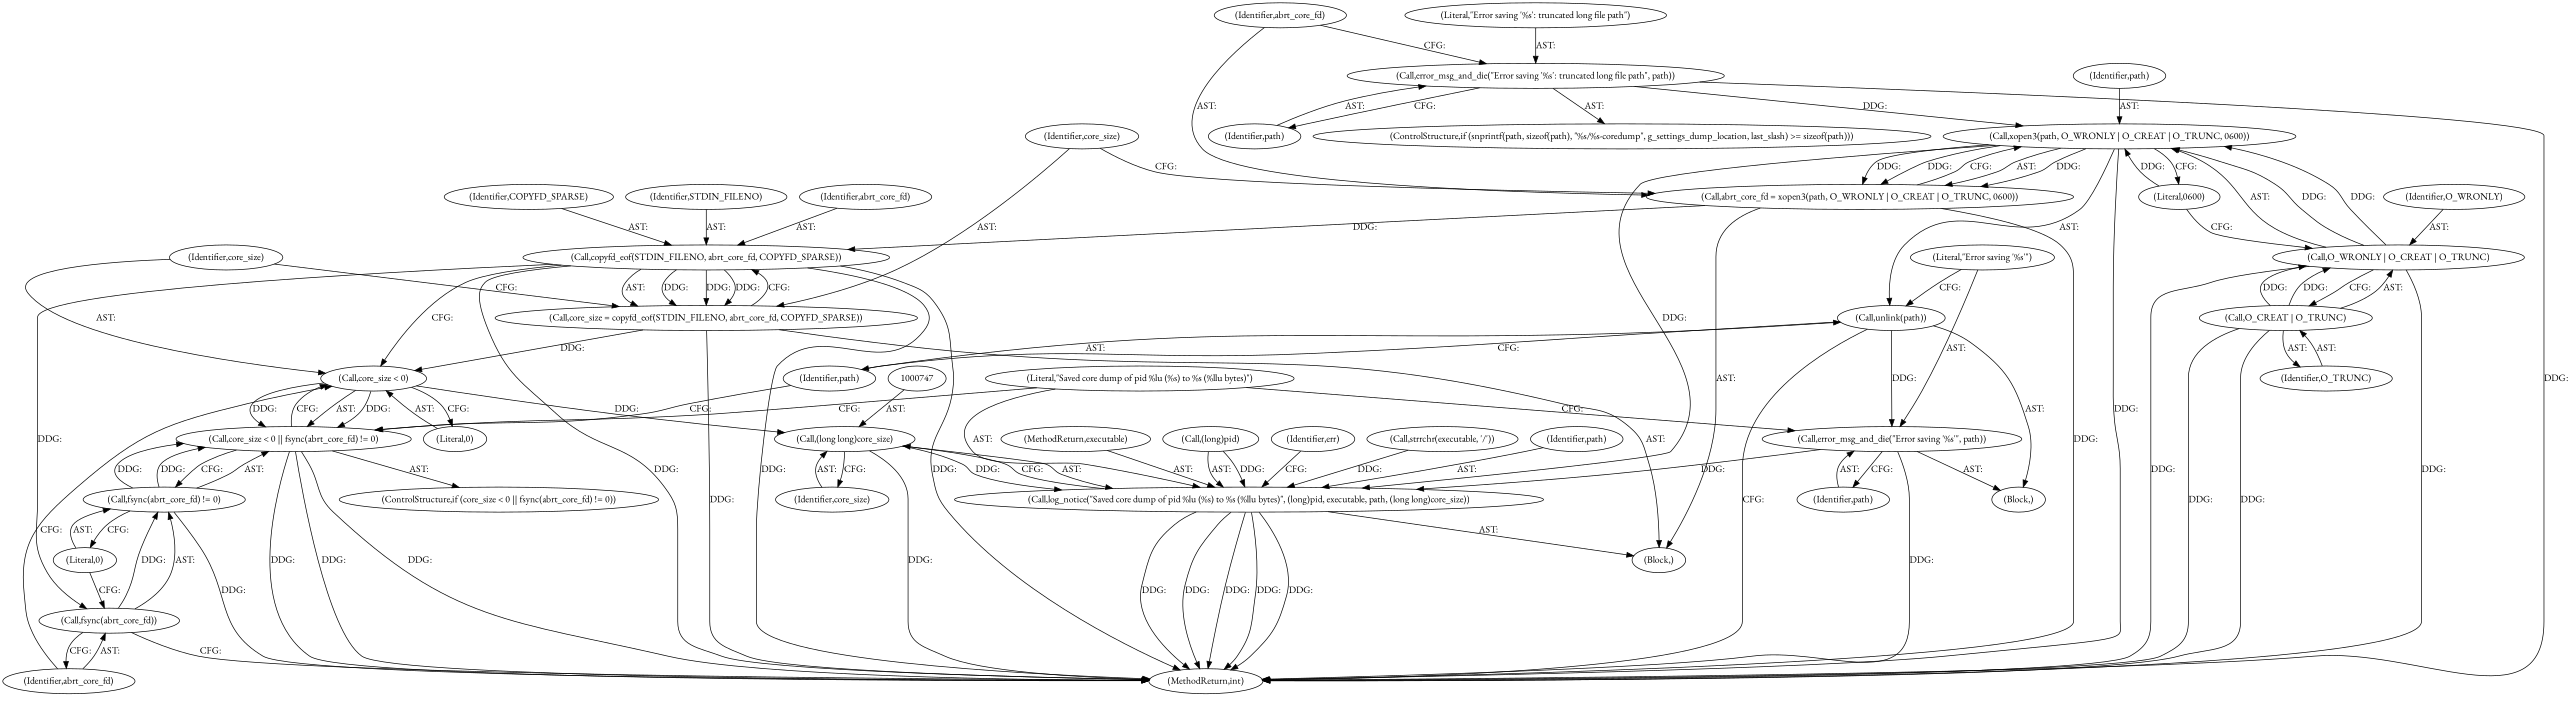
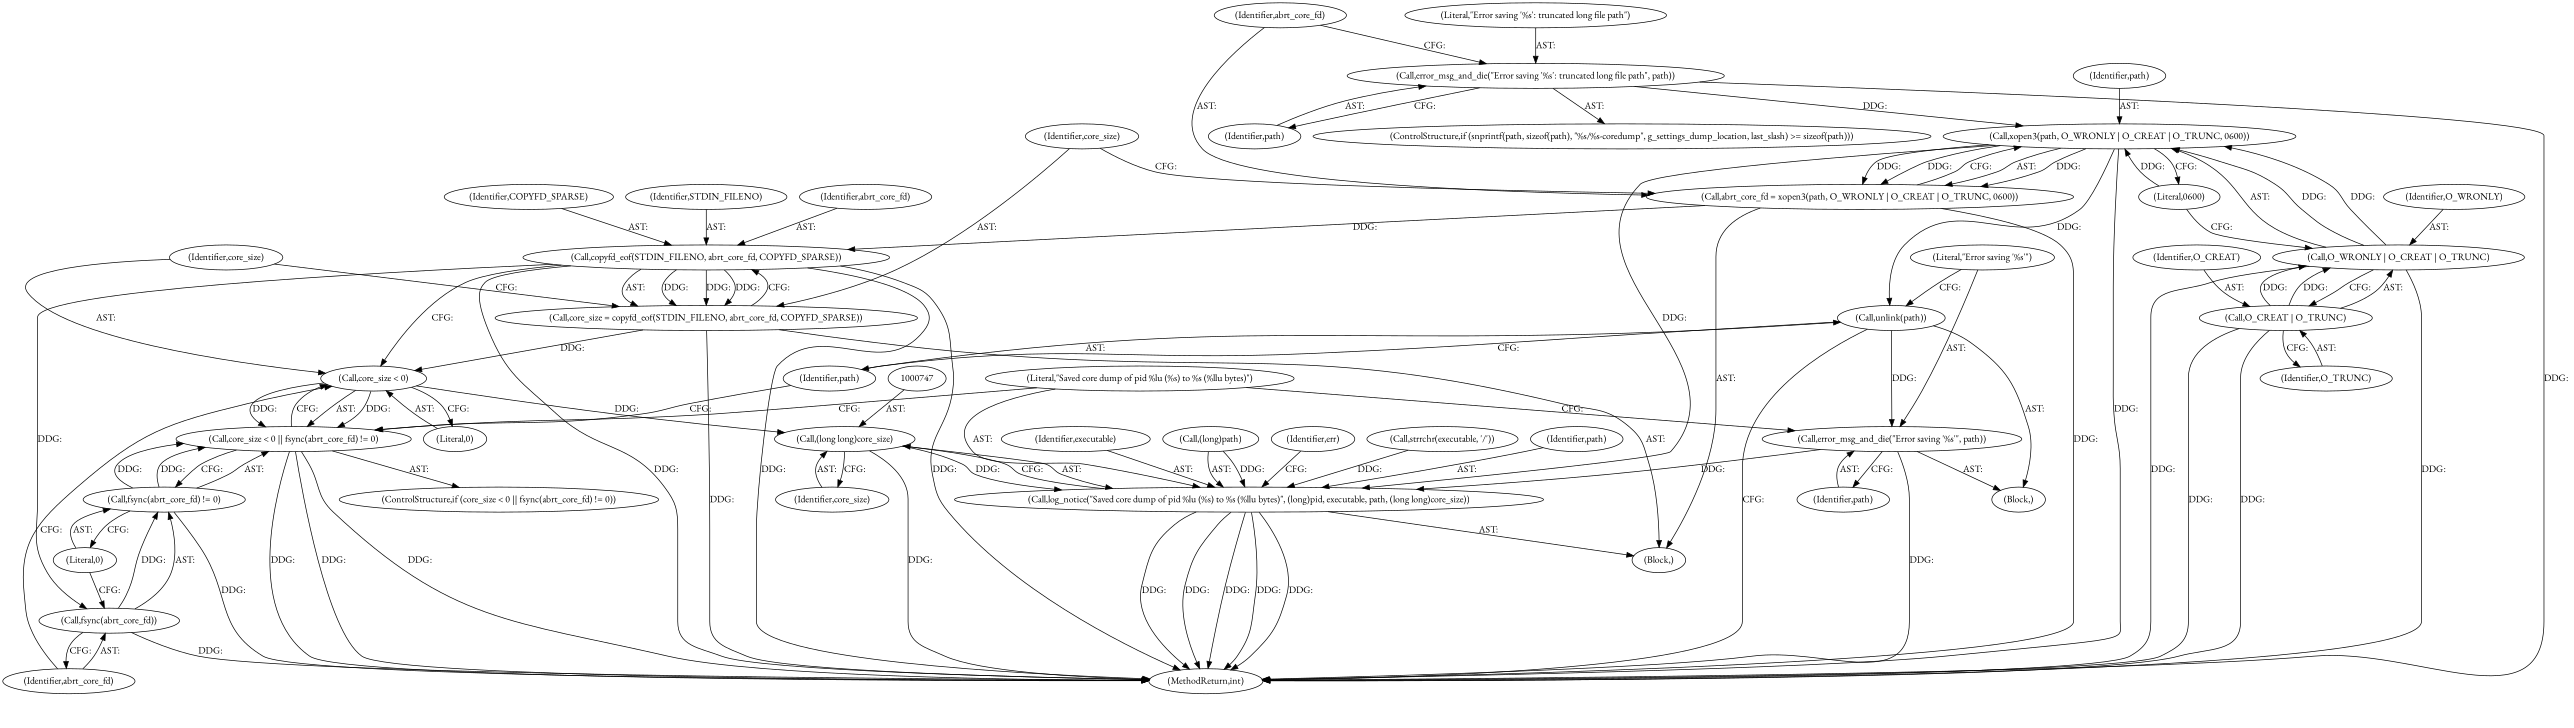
edge "(Call,xopen3(path, O_WRONLY | O_CREAT | O_TRUNC, 0600))" -> "(Call,unlink(path))": label "AST: " -> "DDG: "
node "(Identifier,O_CREAT)": added
edge "(Call,O_CREAT | O_TRUNC)" -> "(Identifier,O_TRUNC)": label "AST: " -> "CFG: "
node "(MethodReturn,executable)": label "(MethodReturn,executable)" -> "(Identifier,executable)"
node "(Call,(long)pid)": label "(Call,(long)pid)" -> "(Call,(long)path)"
edge "(Call,fsync(abrt_core_fd))" -> "(MethodReturn,int)": label "CFG: " -> "DDG: "
